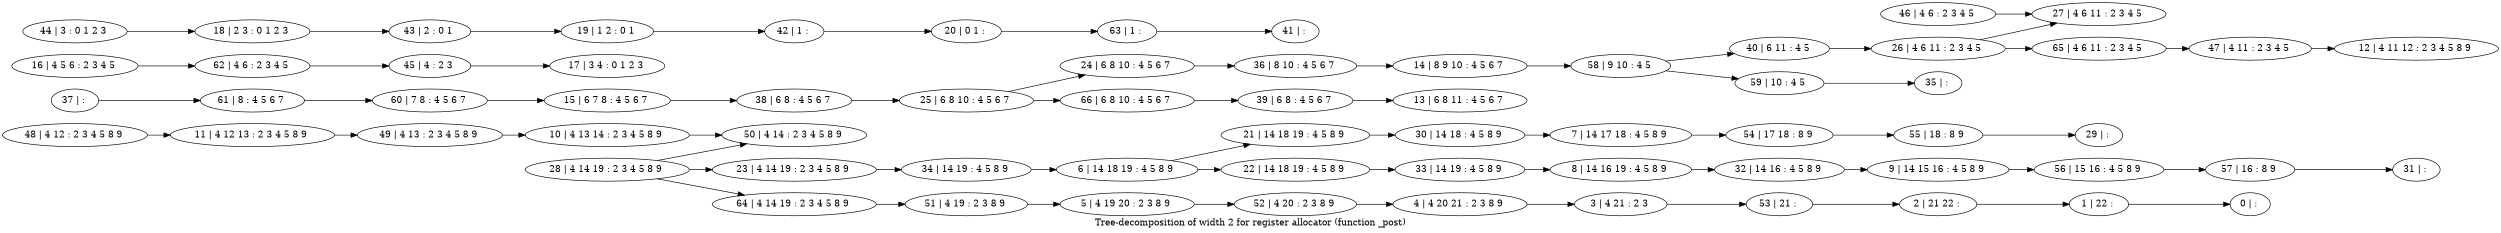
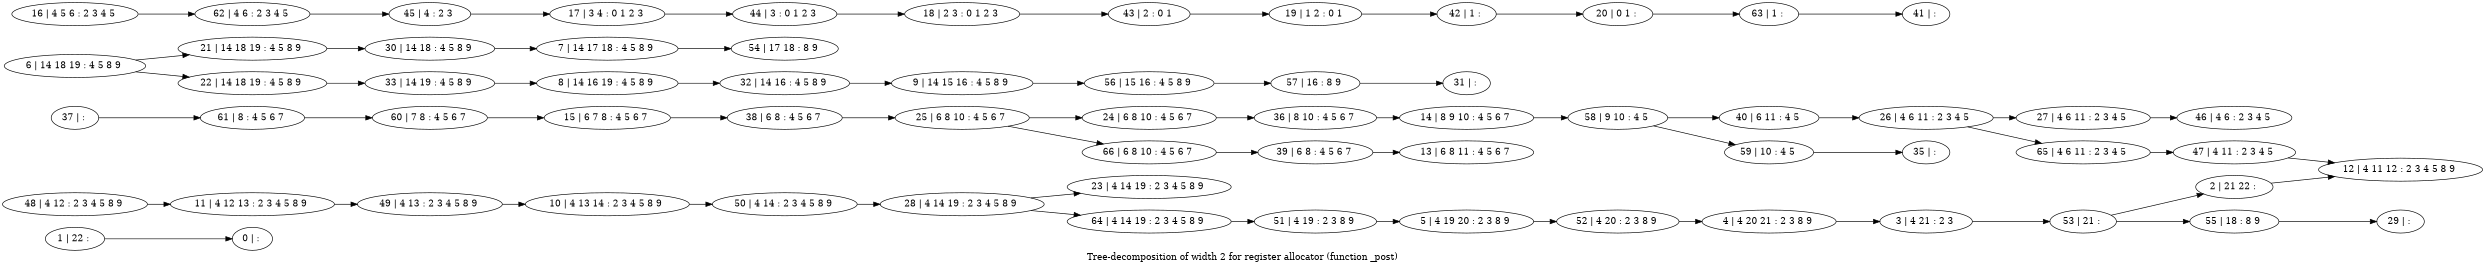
edge "17 | 3 4 : 0 1 2 3" -> "44 | 3 : 0 1 2 3": added
edge "46 | 4 6 : 2 3 4 5" -> "27 | 4 6 11 : 2 3 4 5": reversed
edge "54 | 17 18 : 8 9" -> "55 | 18 : 8 9": now "53 | 21 :" -> "55 | 18 : 8 9"
edge "28 | 4 14 19 : 2 3 4 5 8 9" -> "50 | 4 14 : 2 3 4 5 8 9": reversed
node "34 | 14 19 : 4 5 8 9": removed
edge "2 | 21 22 :" -> "1 | 22 :": now "2 | 21 22 :" -> "12 | 4 11 12 : 2 3 4 5 8 9"
